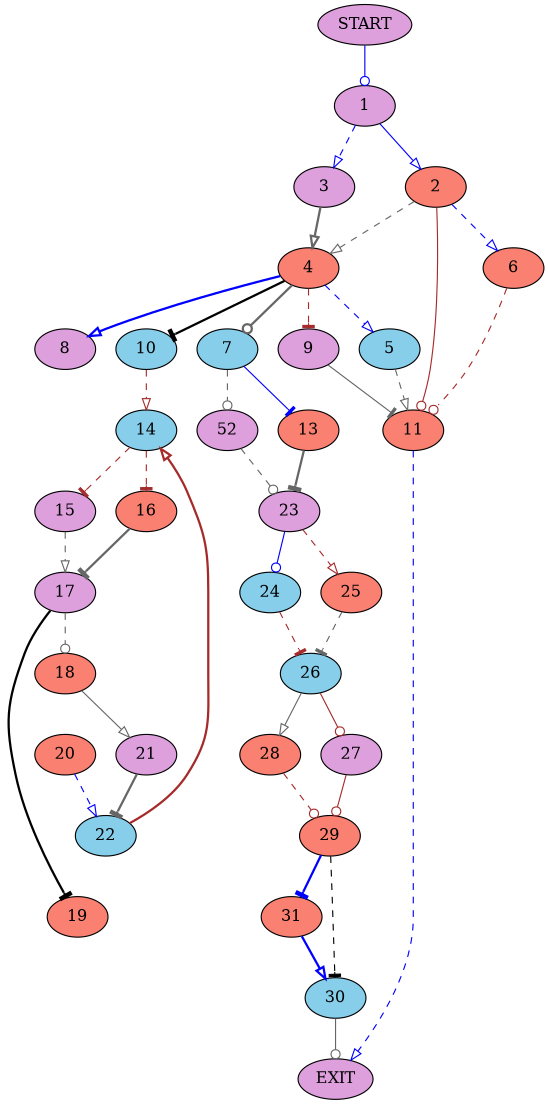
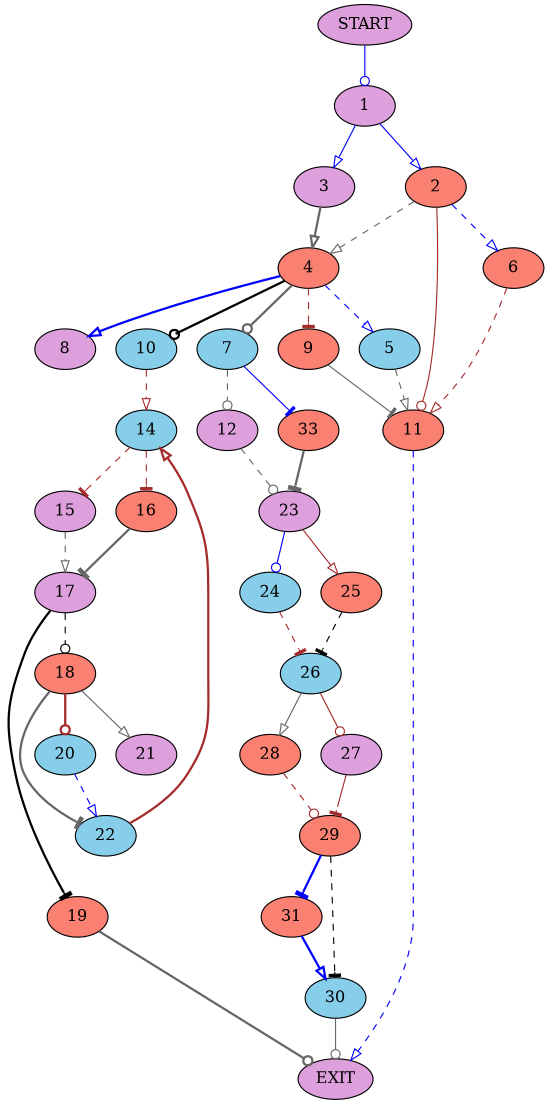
edge "1" -> "3": style dashed -> solid
edge "4" -> "10": arrowhead tee -> odot
node "9": fillcolor plum -> salmon
edge "6" -> "11": arrowhead odot -> onormal
node "52": label "52" -> "12"
node "13": label "13" -> "33"
edge "23" -> "25": style dashed -> solid
edge "17" -> "18": color gray40 -> black
edge "25" -> "26": color gray40 -> black
edge "18" -> "20": added
node "20": fillcolor salmon -> skyblue
edge "27" -> "29": arrowhead odot -> tee
edge "21" -> "22": now "18" -> "22"
edge "19" -> "EXIT": added
